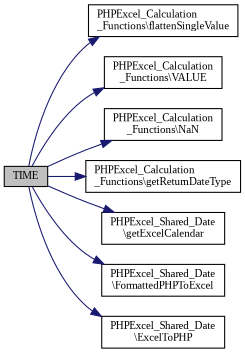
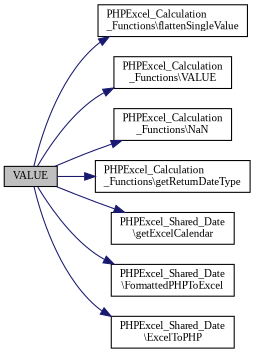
node "TIME": label "TIME" -> "VALUE"
